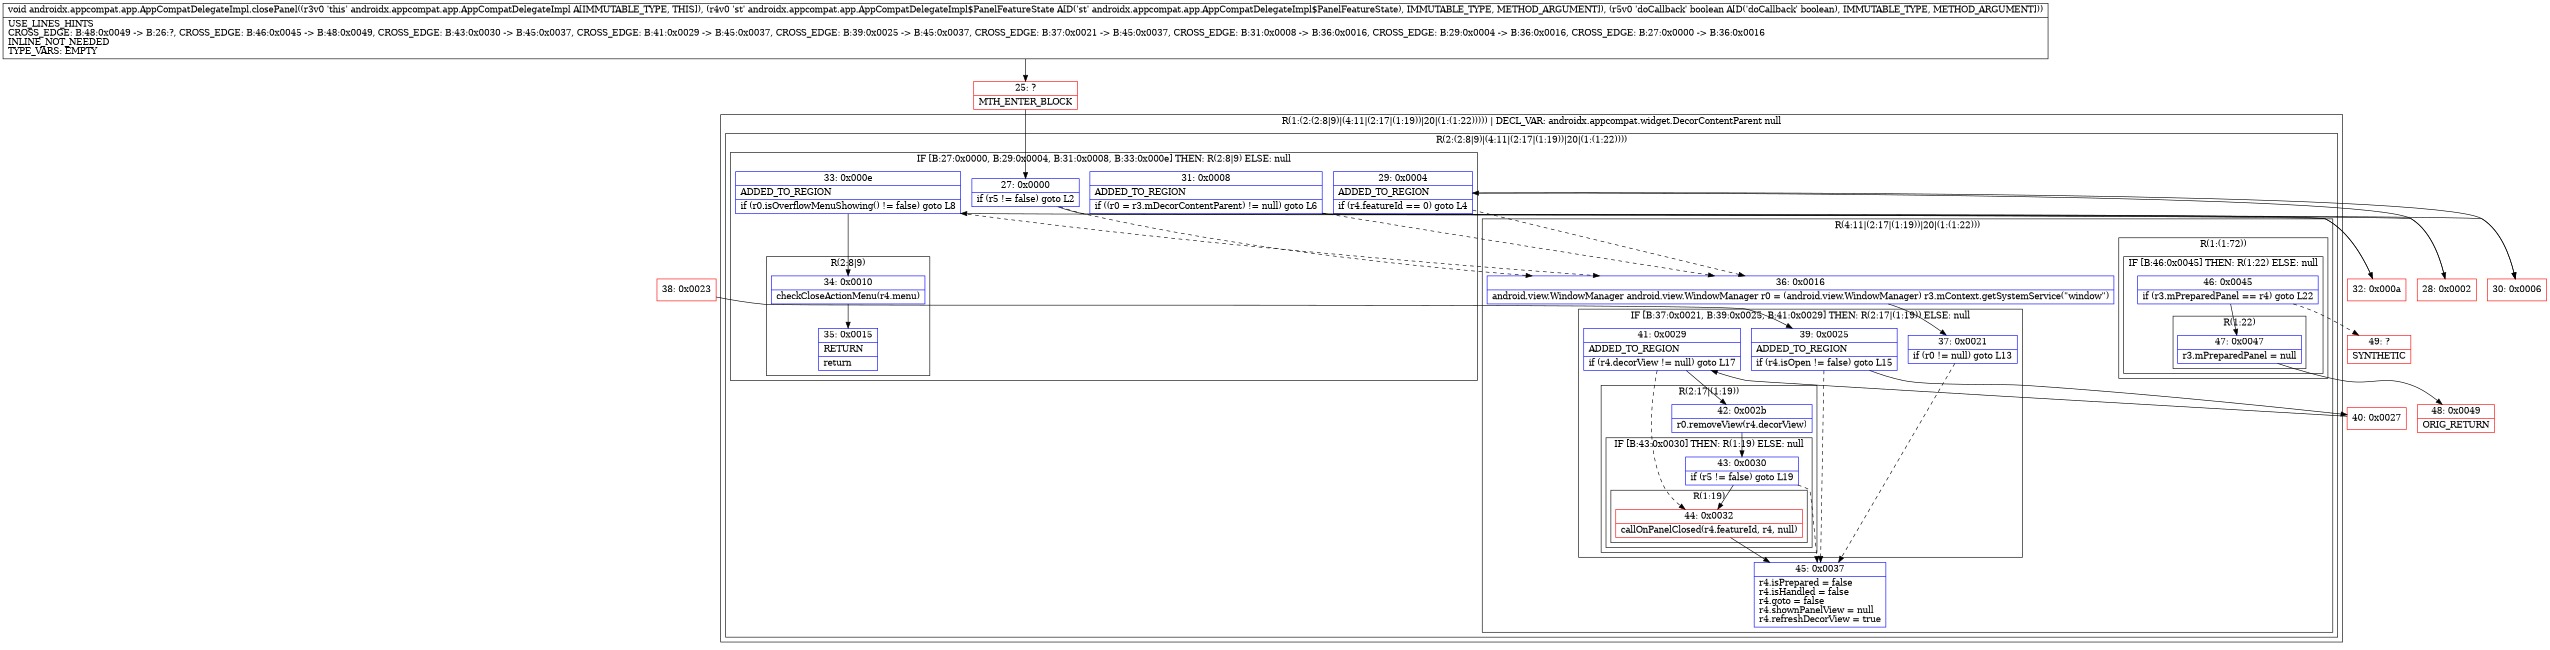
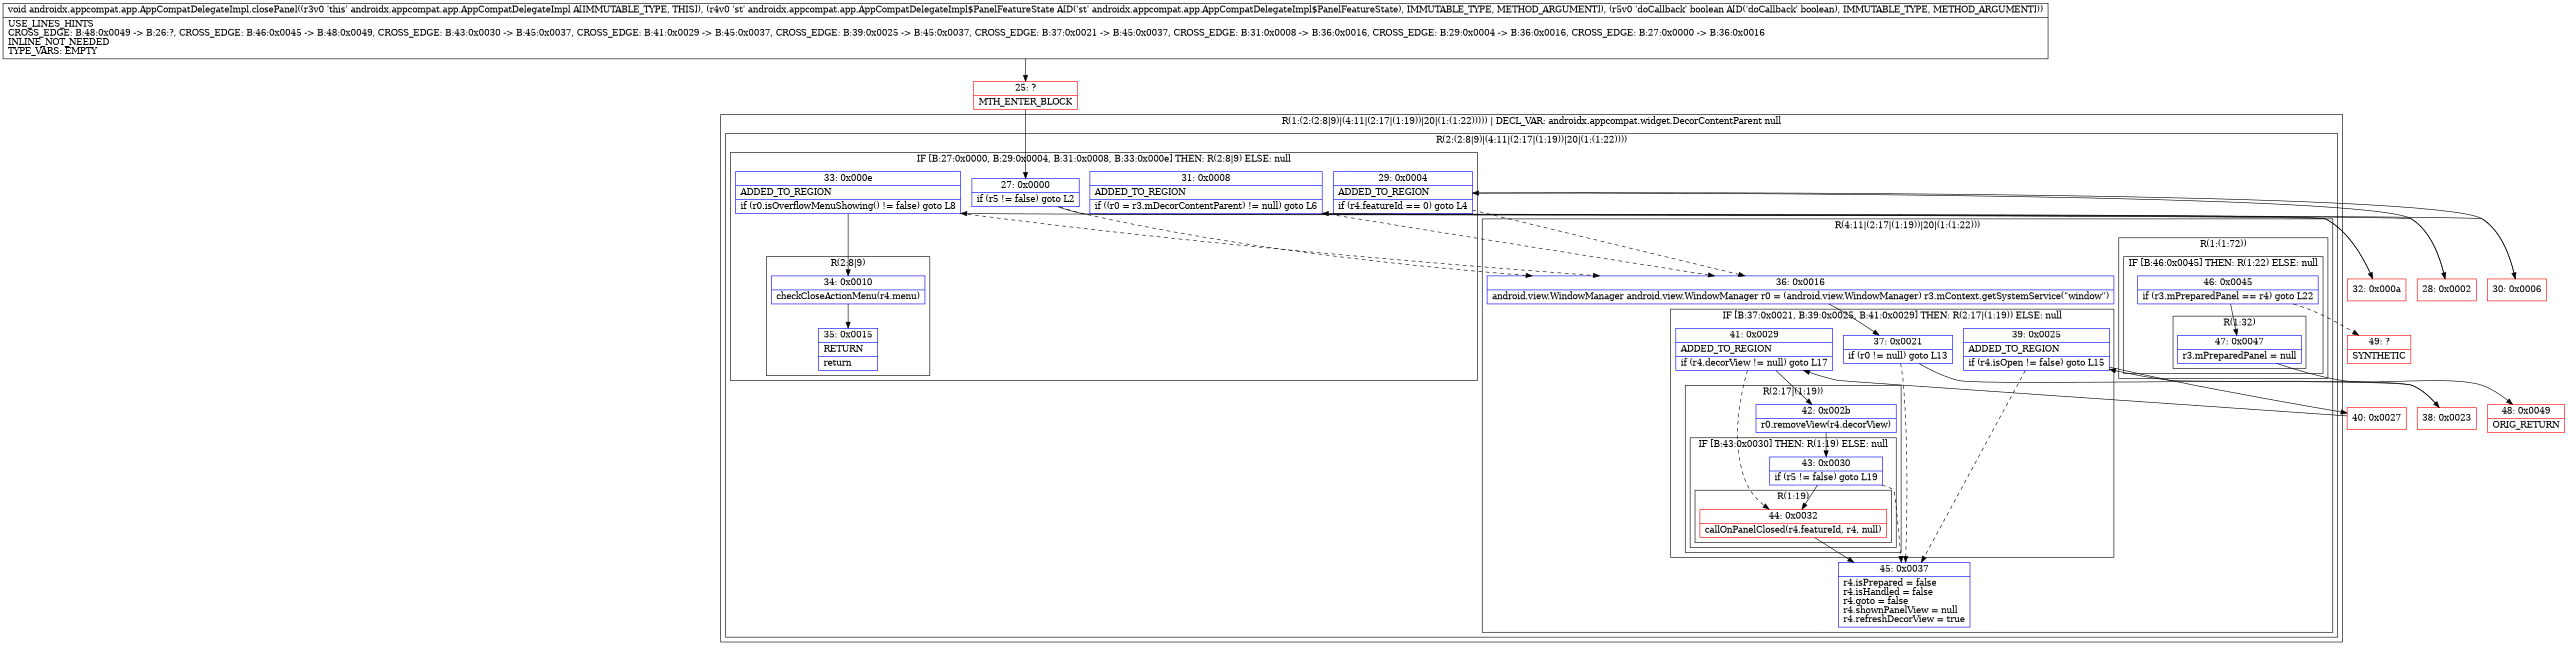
edge "31: 0x0008" -> "30: 0x0006": reversed
cluster "R(1:22)": label "R(1:22)" -> "R(1:32)"
edge "37: 0x0021" -> "38: 0x0023": added
